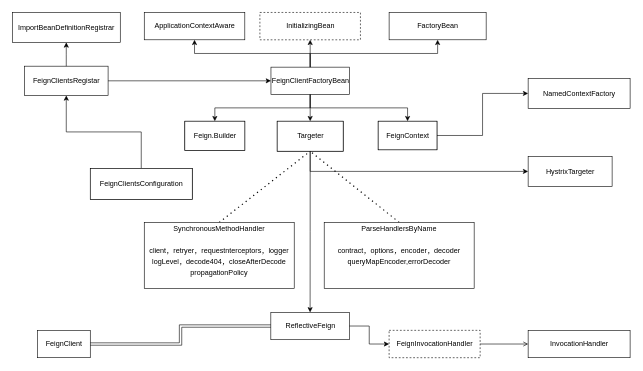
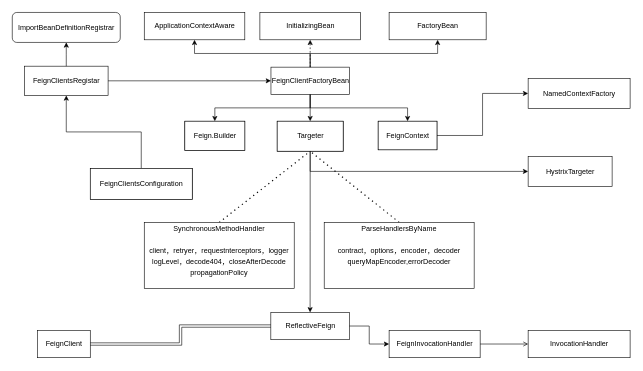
node "InitializingBean": style dashed -> solid
node "ImportBeanDefinitionRegistrar": shape rectangle -> rounded rectangle
edge "FeignClientFactoryBean" -> "InitializingBean": style solid -> dashed
node "FeignInvocationHandler": style dashed -> solid
